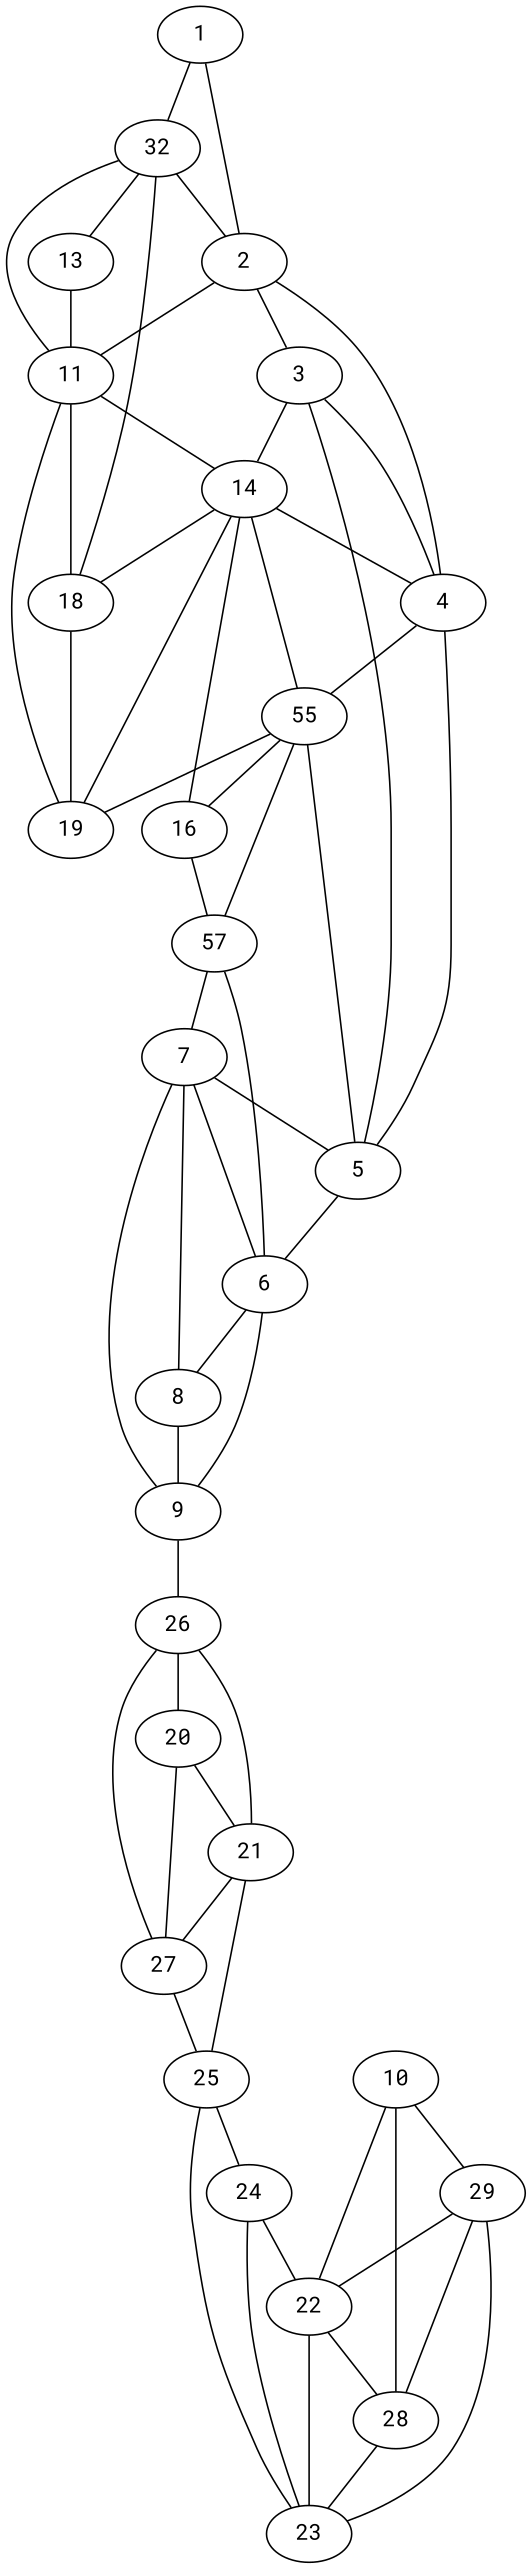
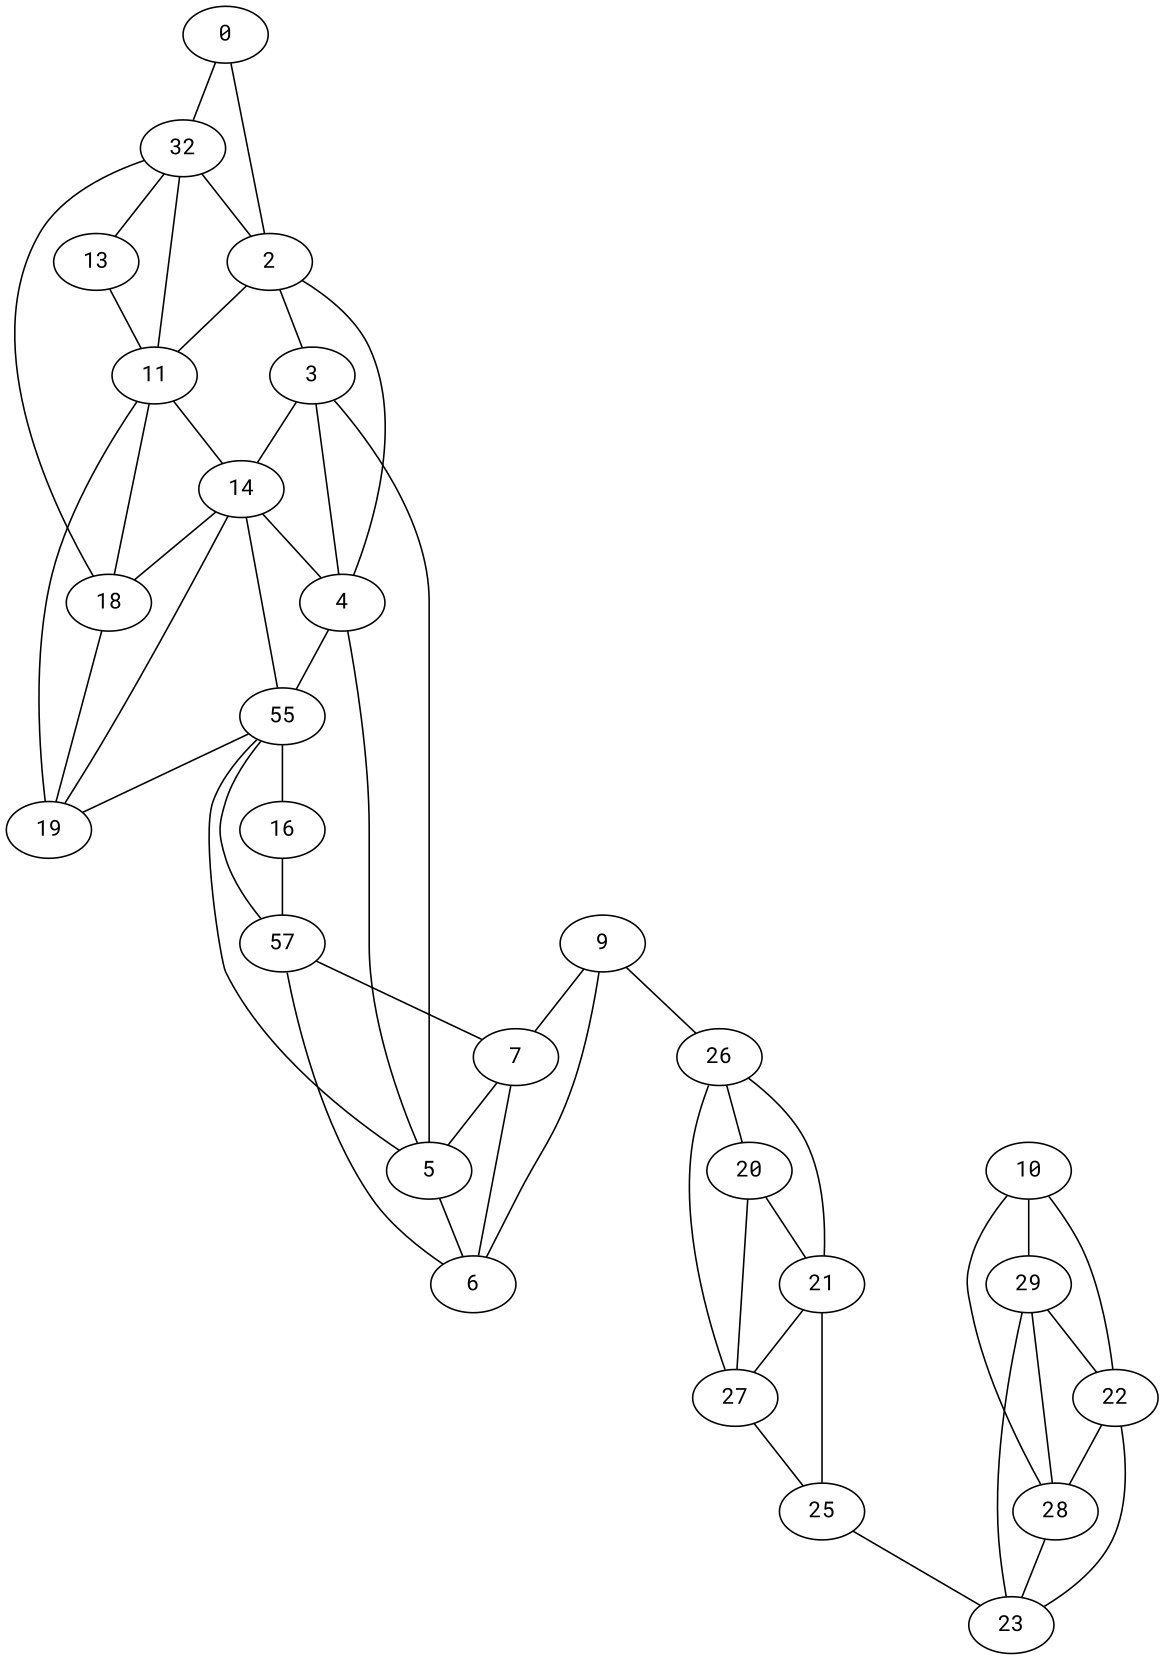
node "1": label "1" -> "0"
edge "14" -- "16": removed
node "8": removed
node "24": removed
